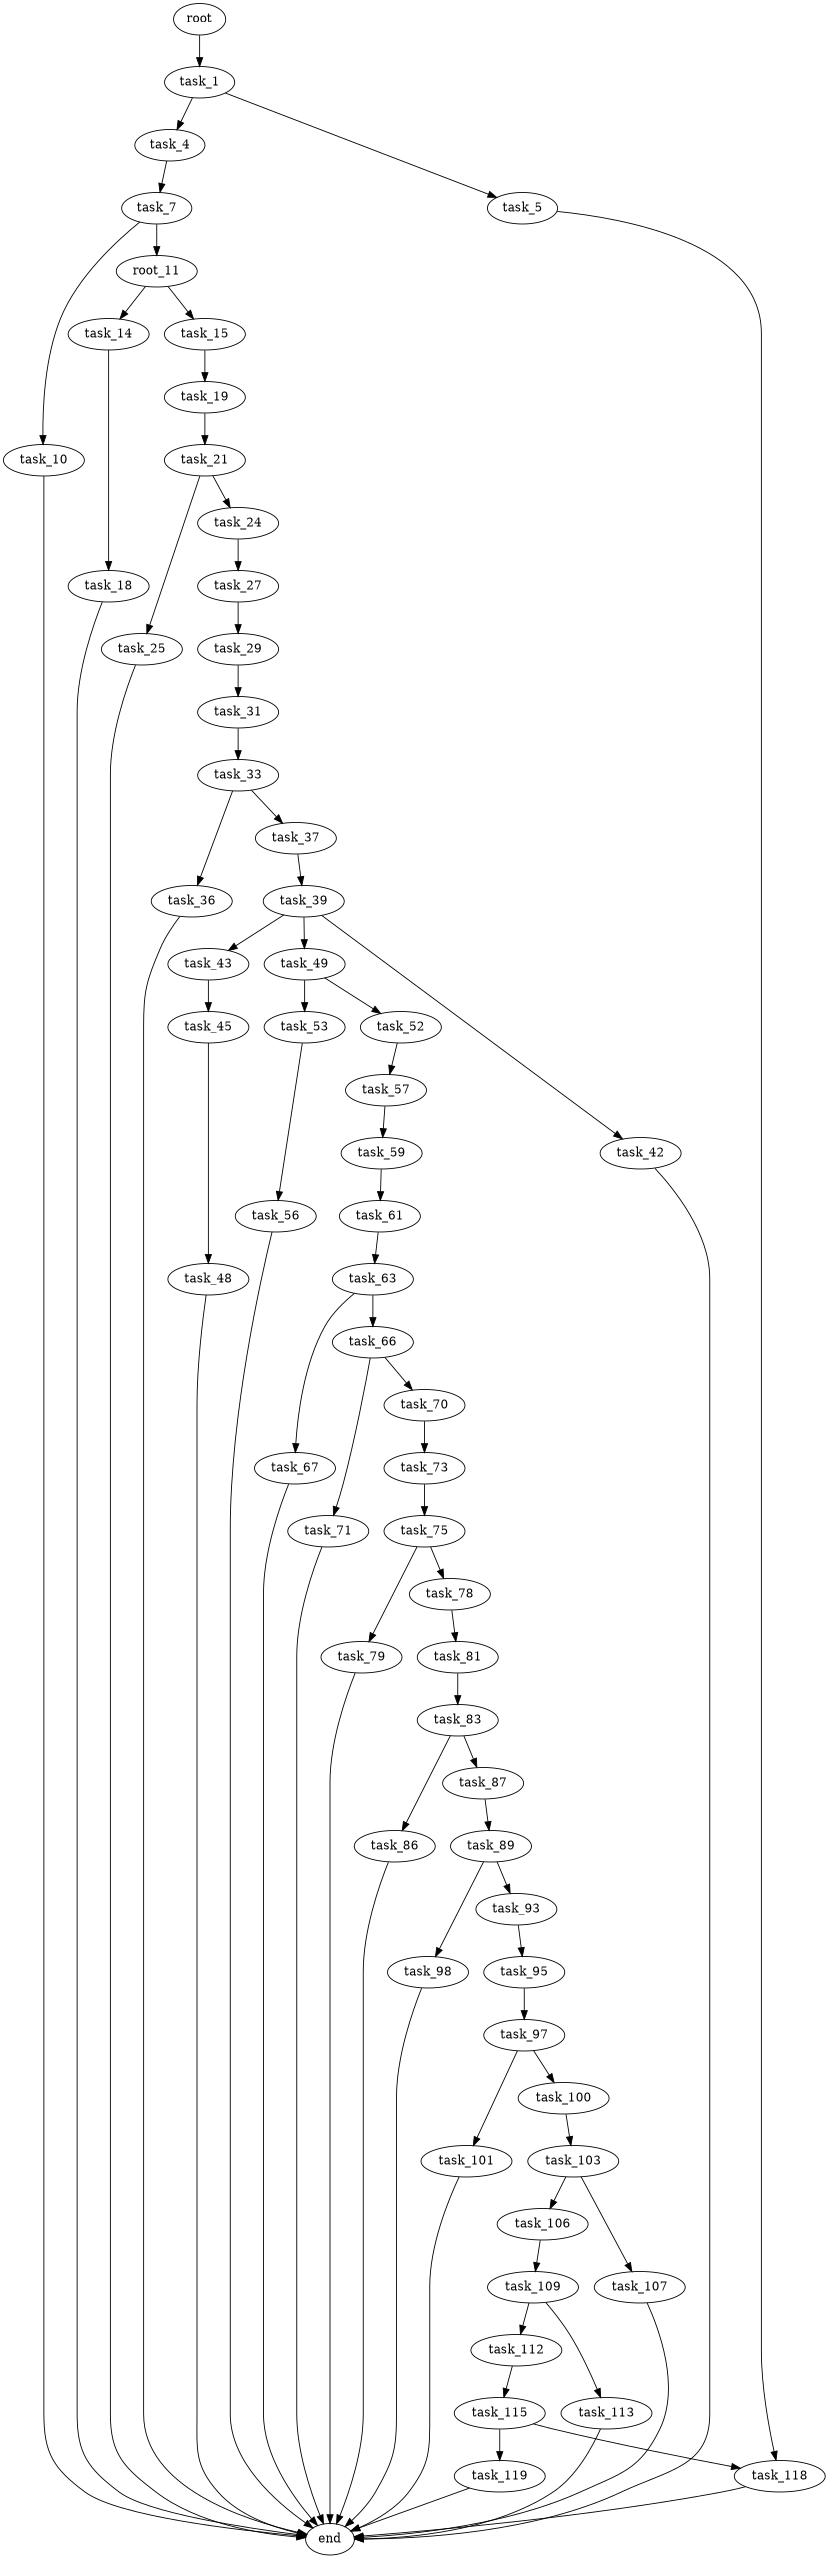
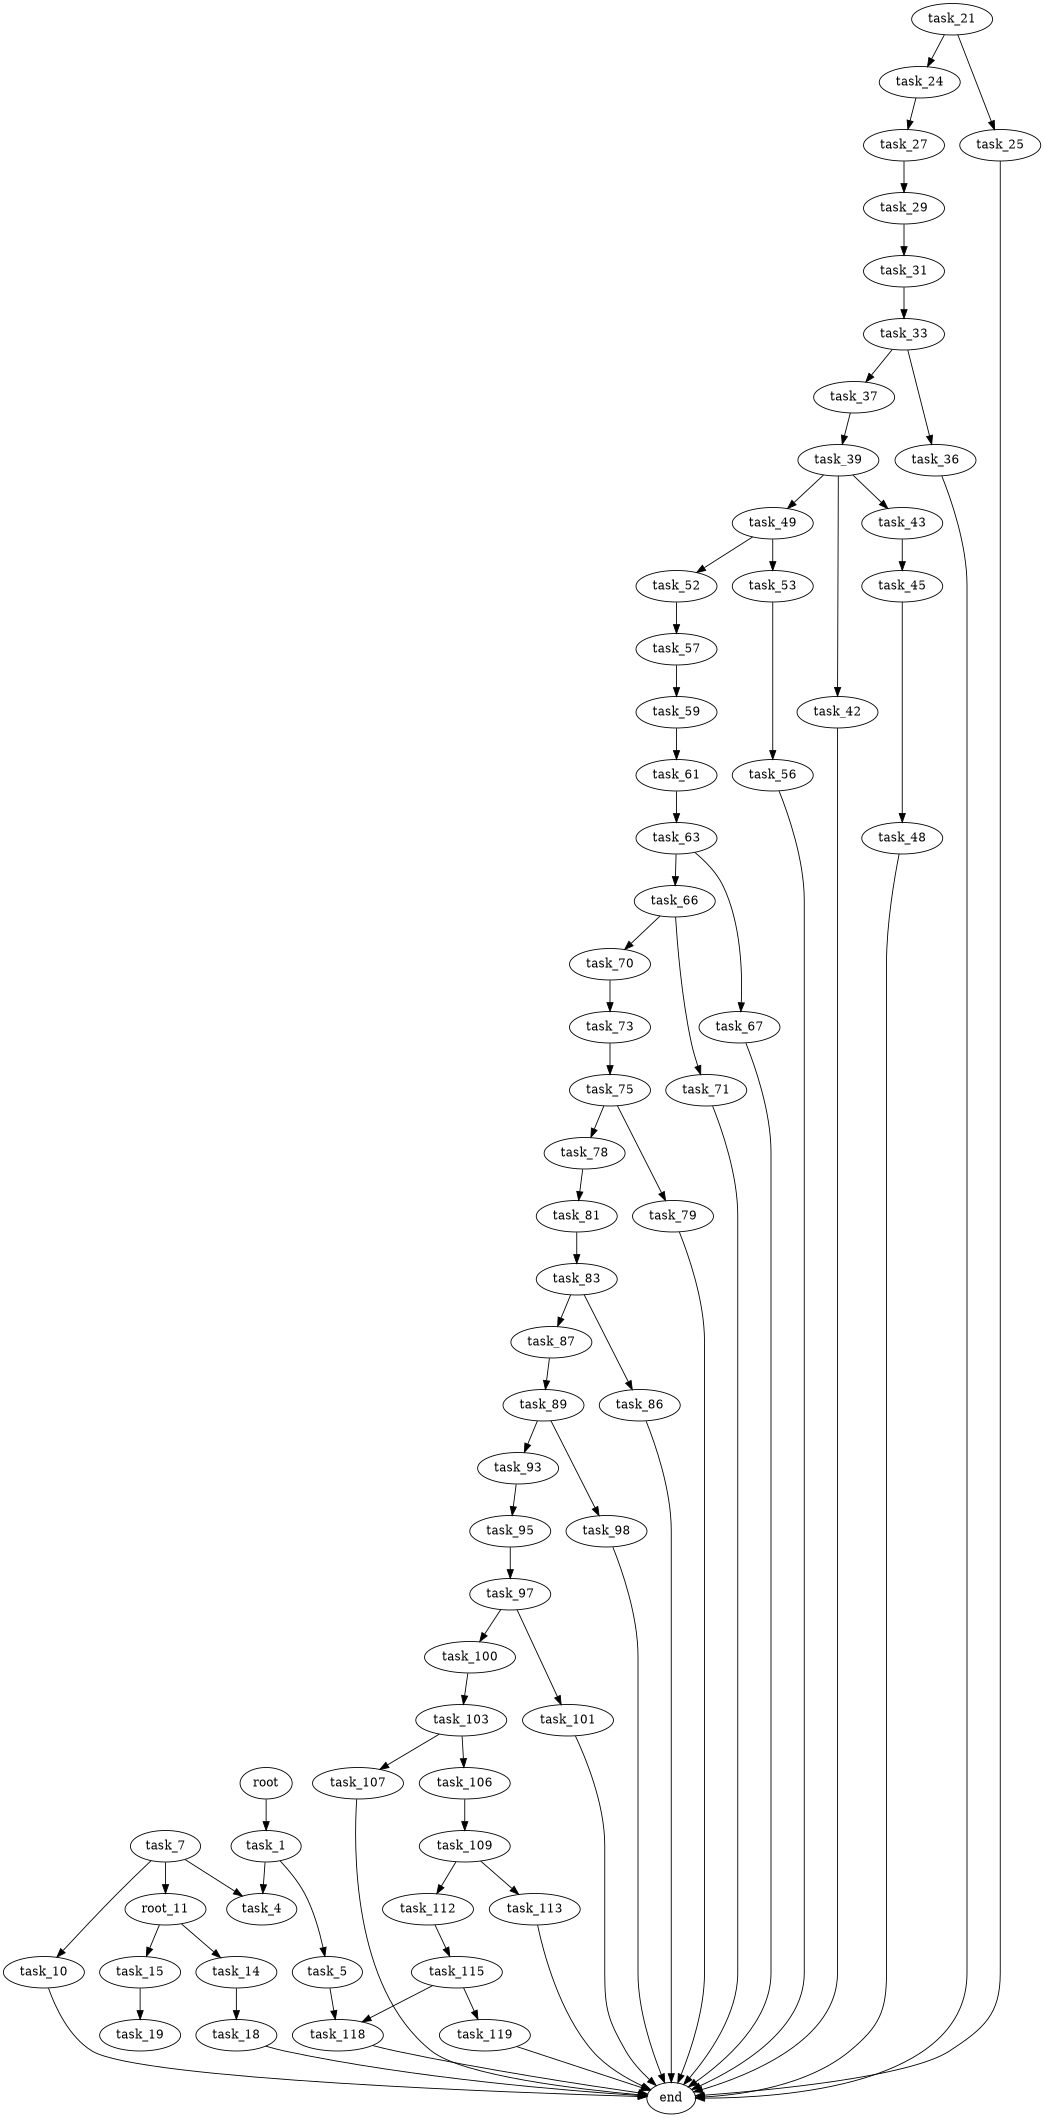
edge "task_4" -> "task_7": reversed
edge "task_19" -> "task_21": removed
